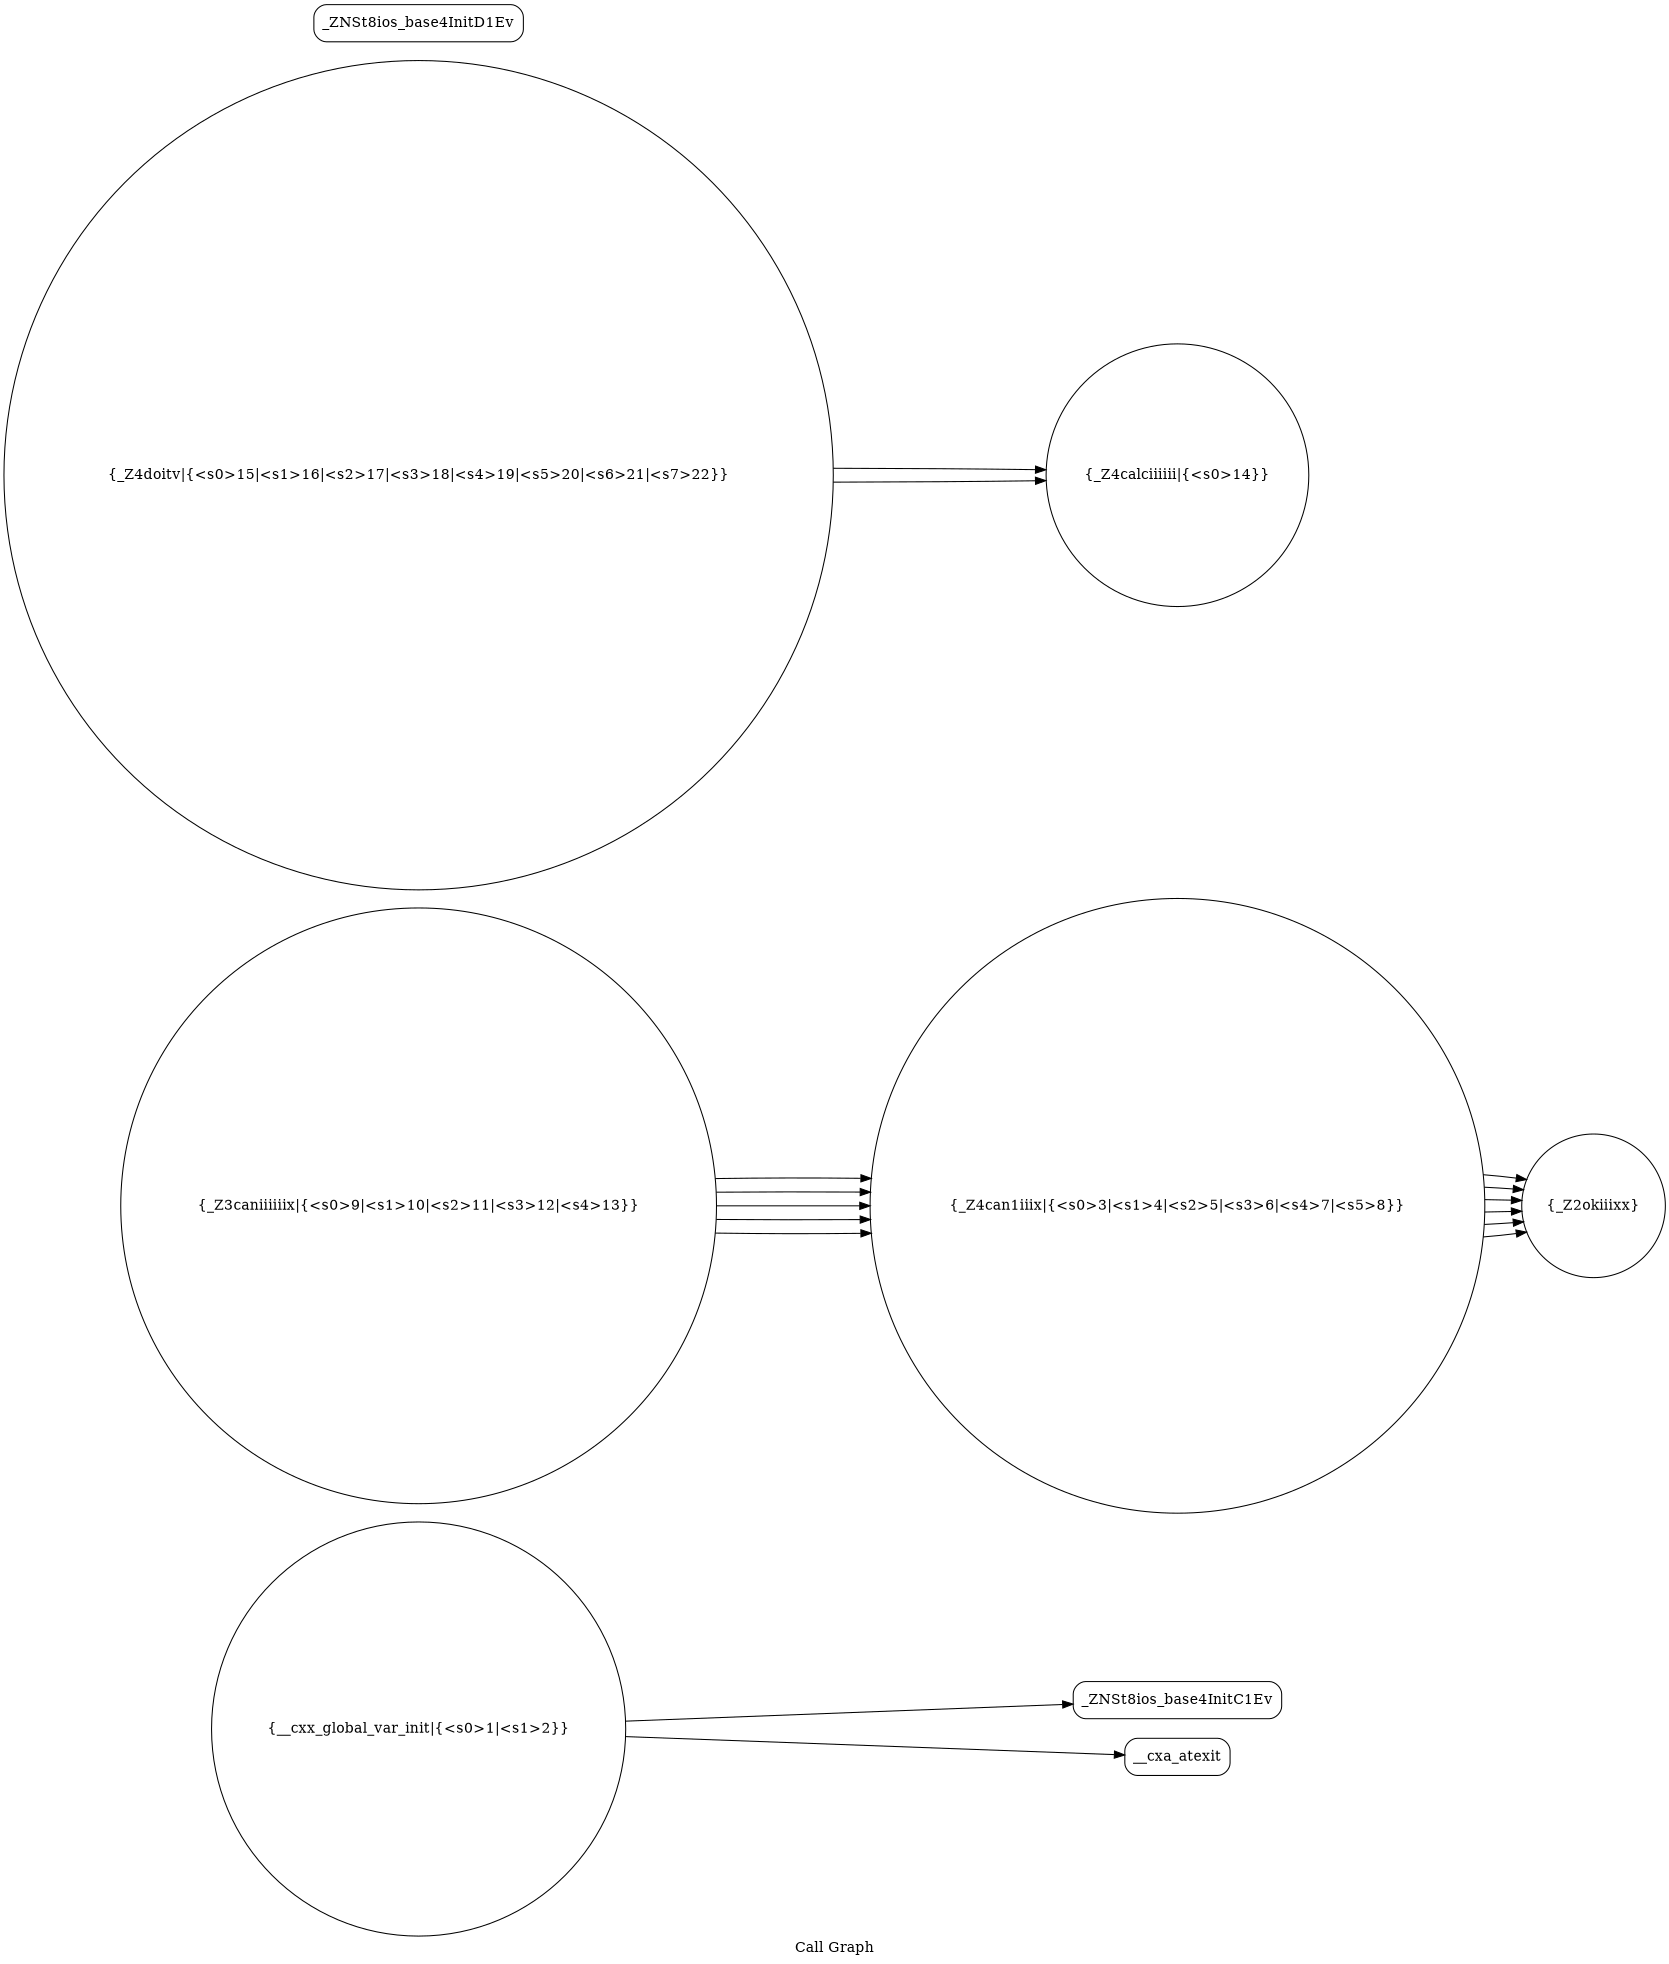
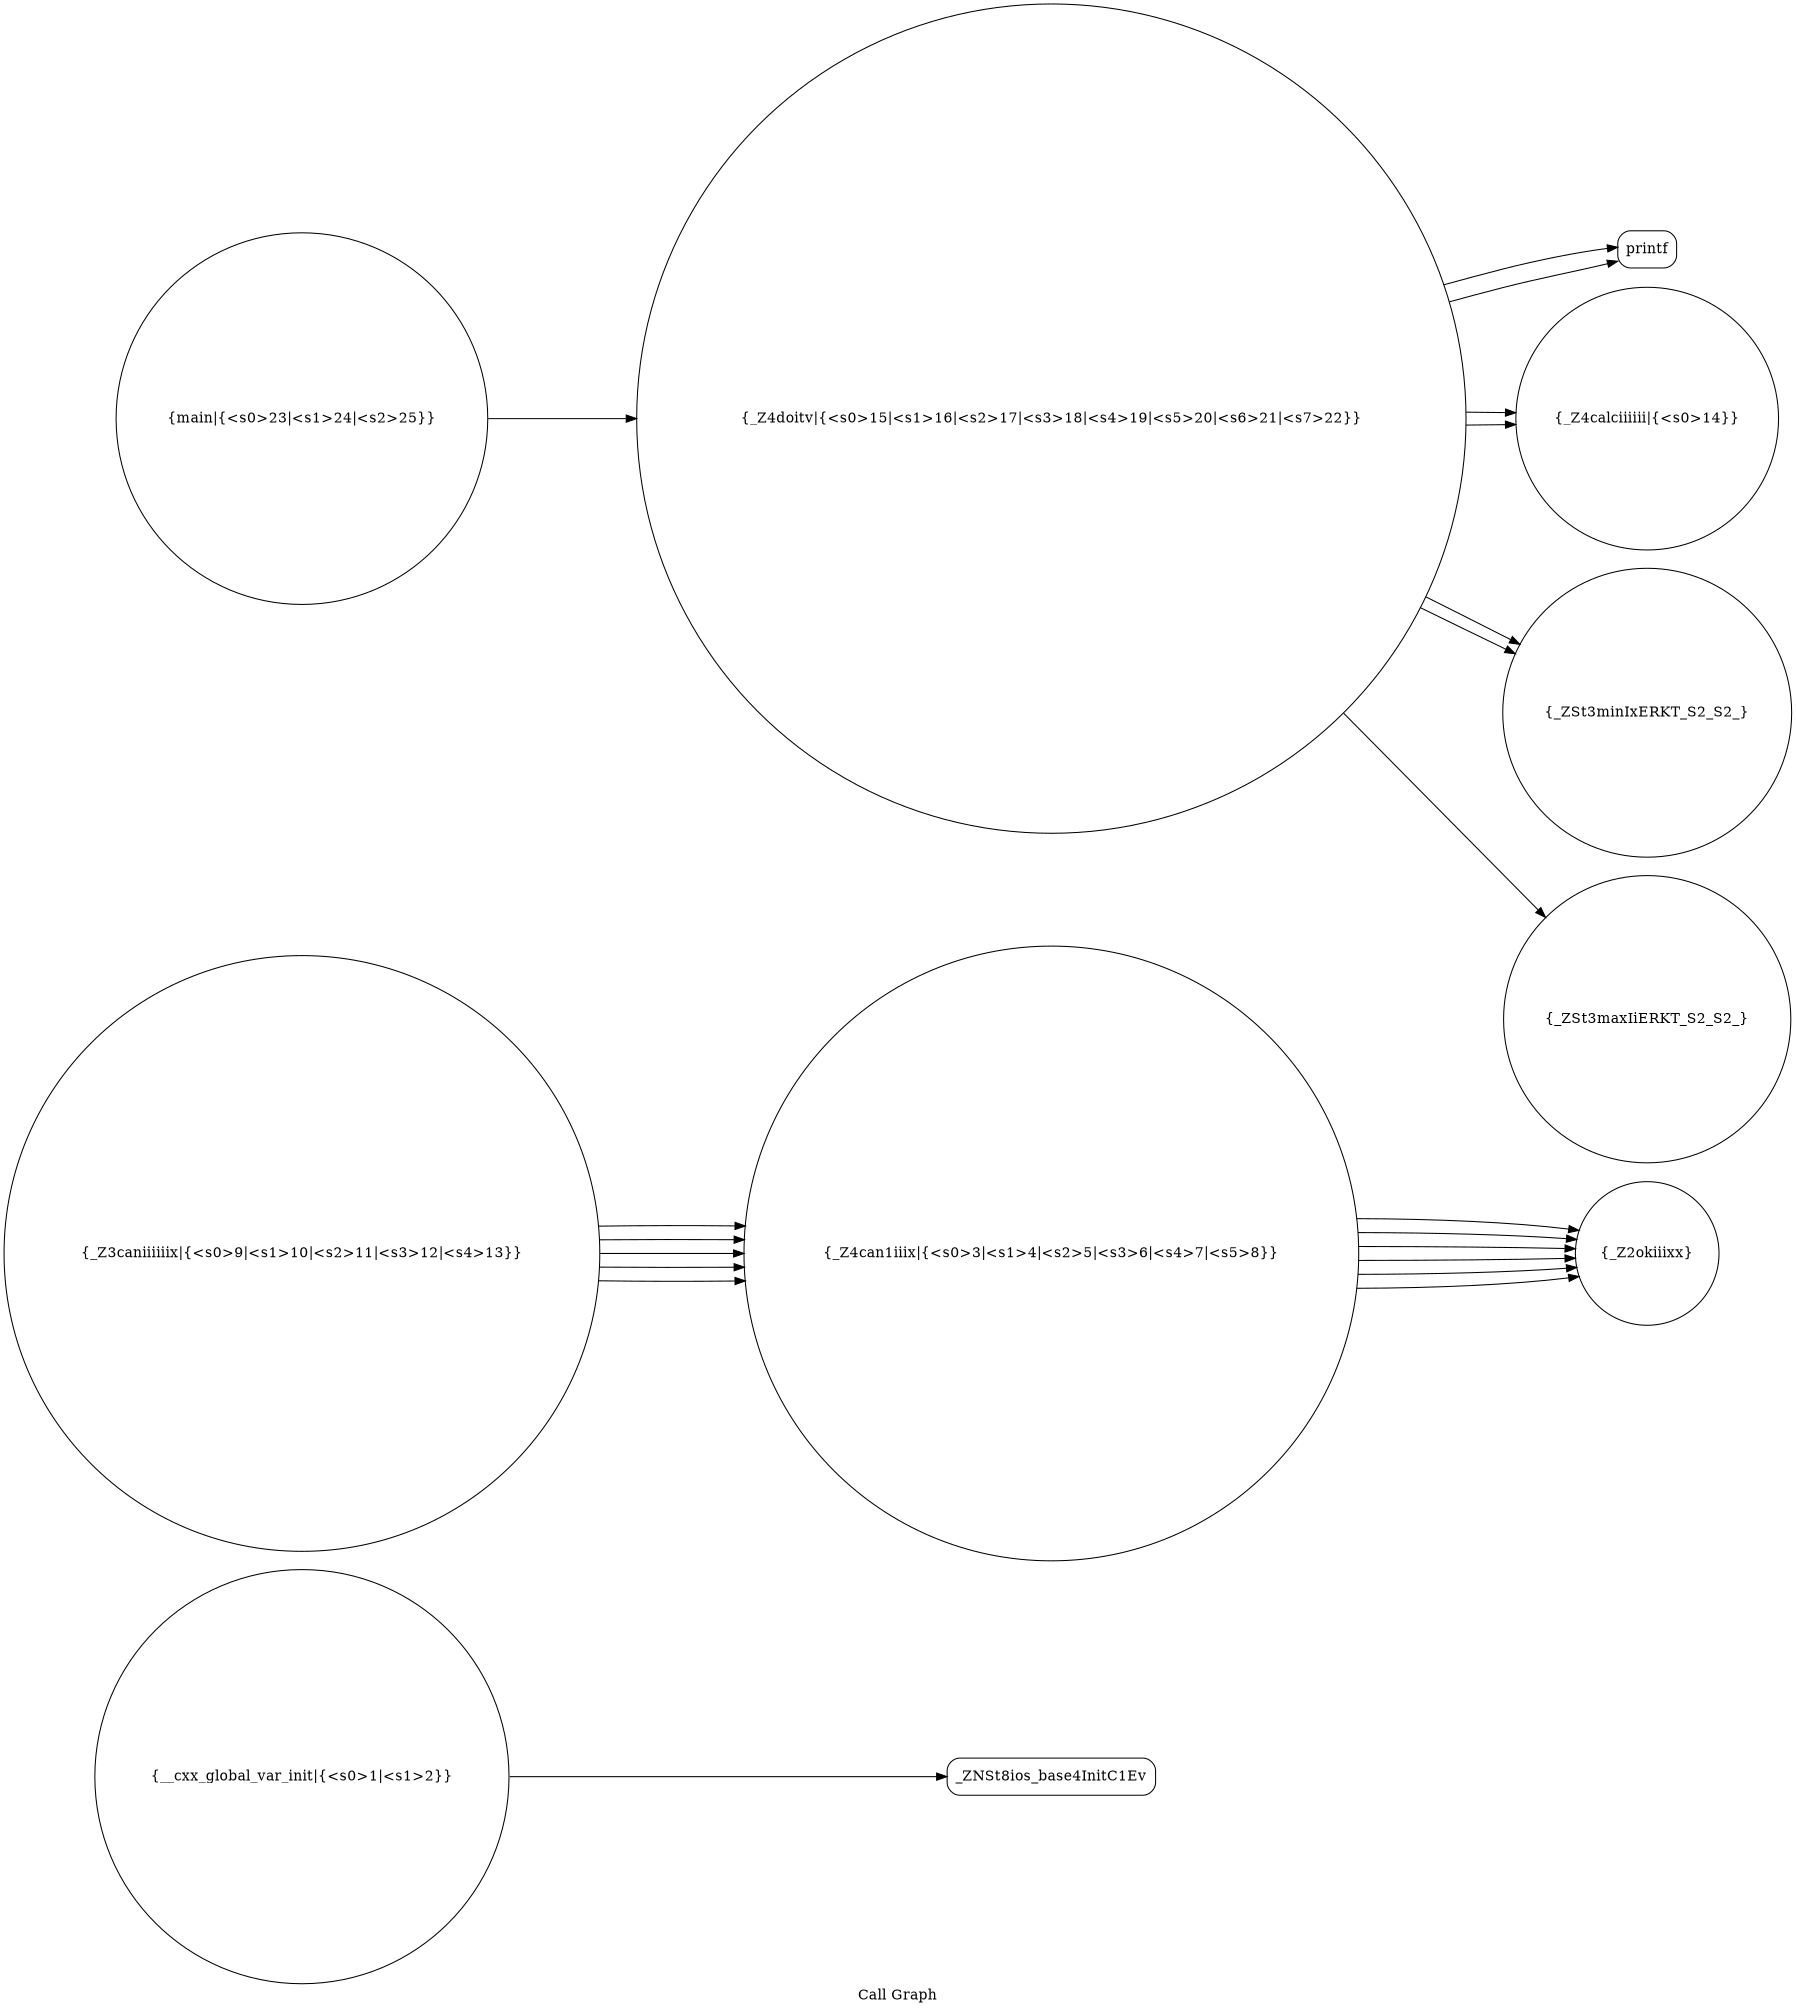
node "_ZNSt8ios_base4InitD1Ev": removed
node "printf": added
node "{main|{<s0>23|<s1>24|<s2>25}}": added
node "{_ZSt3minIxERKT_S2_S2_}": added
node "{_ZSt3maxIiERKT_S2_S2_}": added
node "__cxa_atexit": removed
